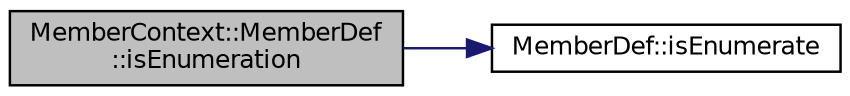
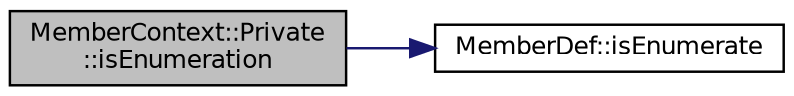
node "MemberContext::MemberDef ::isEnumeration": label "MemberContext::MemberDef ::isEnumeration" -> "MemberContext::Private ::isEnumeration"
